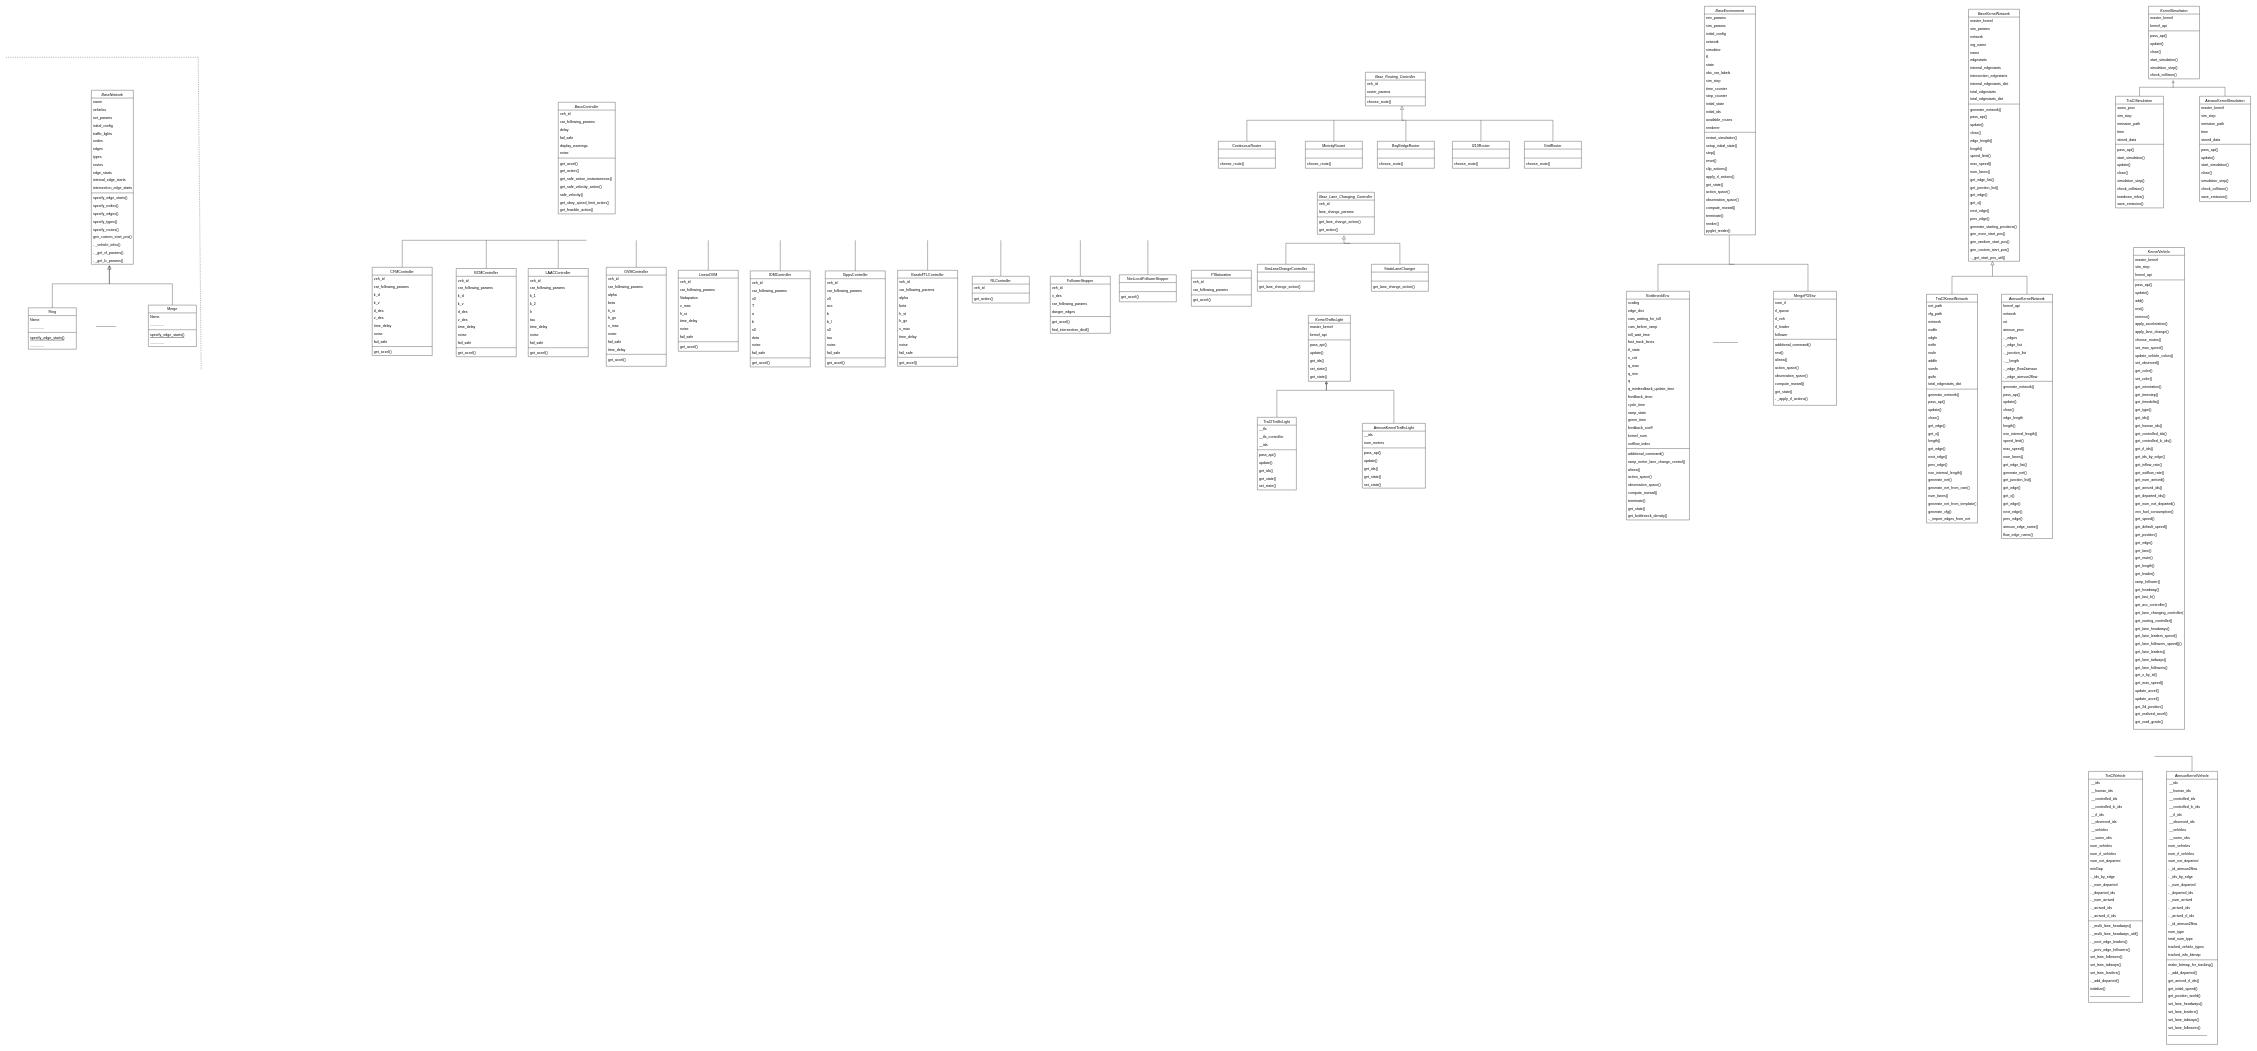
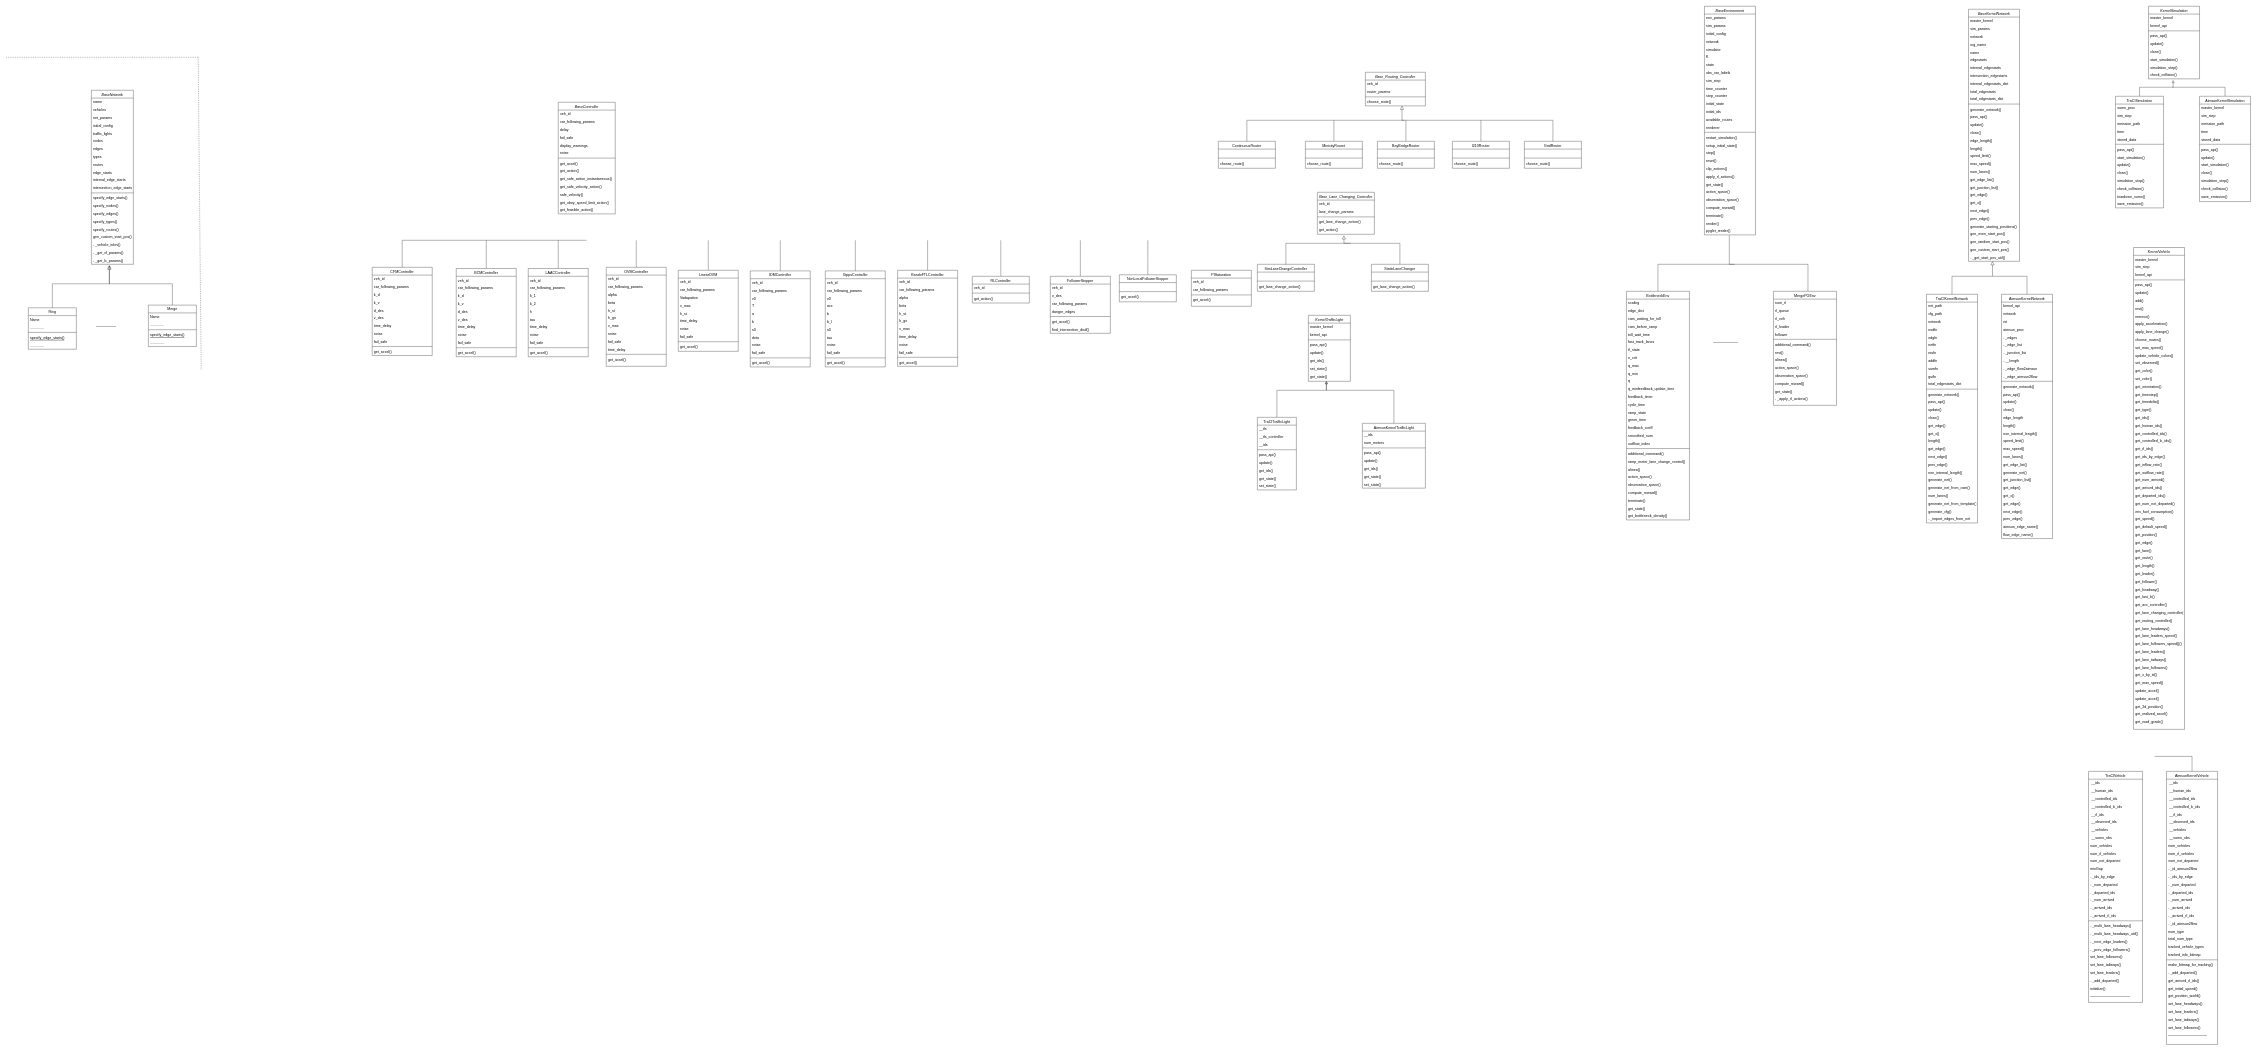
node "teardown_infos()": label "teardown_infos()" -> "teardown_sumo()"
node "kernel_num": label "kernel_num" -> "smoothed_num"
node "ramp_follower()": label "ramp_follower()" -> "get_follower()"
